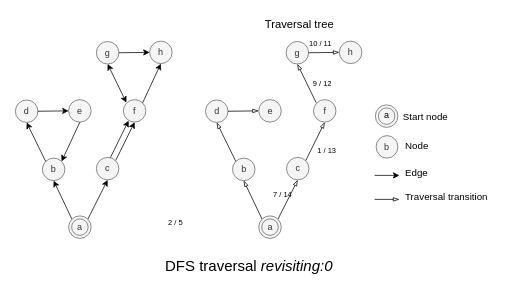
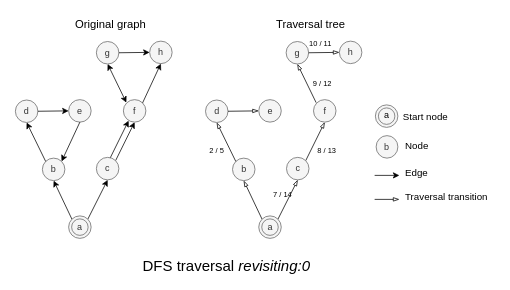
node "Original graph": added
node "Traversal tree": moved (304, 23) -> (315, 23)
node "1 / 13": label "1 / 13" -> "8 / 13"
node "2 / 5": moved (179, 220) -> (220, 149)
node "DFS traversal revisiting:0": moved (252, 264) -> (229, 264)
